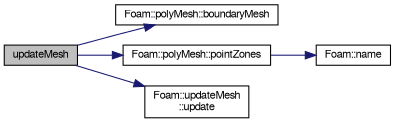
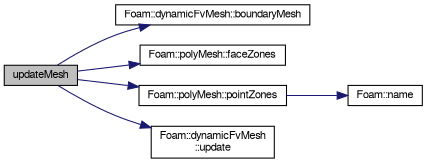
node "Foam::polyMesh::boundaryMesh": label "Foam::polyMesh::boundaryMesh" -> "Foam::dynamicFvMesh::boundaryMesh"
node "Foam::polyMesh::faceZones": added
node "Foam::updateMesh ::update": label "Foam::updateMesh ::update" -> "Foam::dynamicFvMesh ::update"
